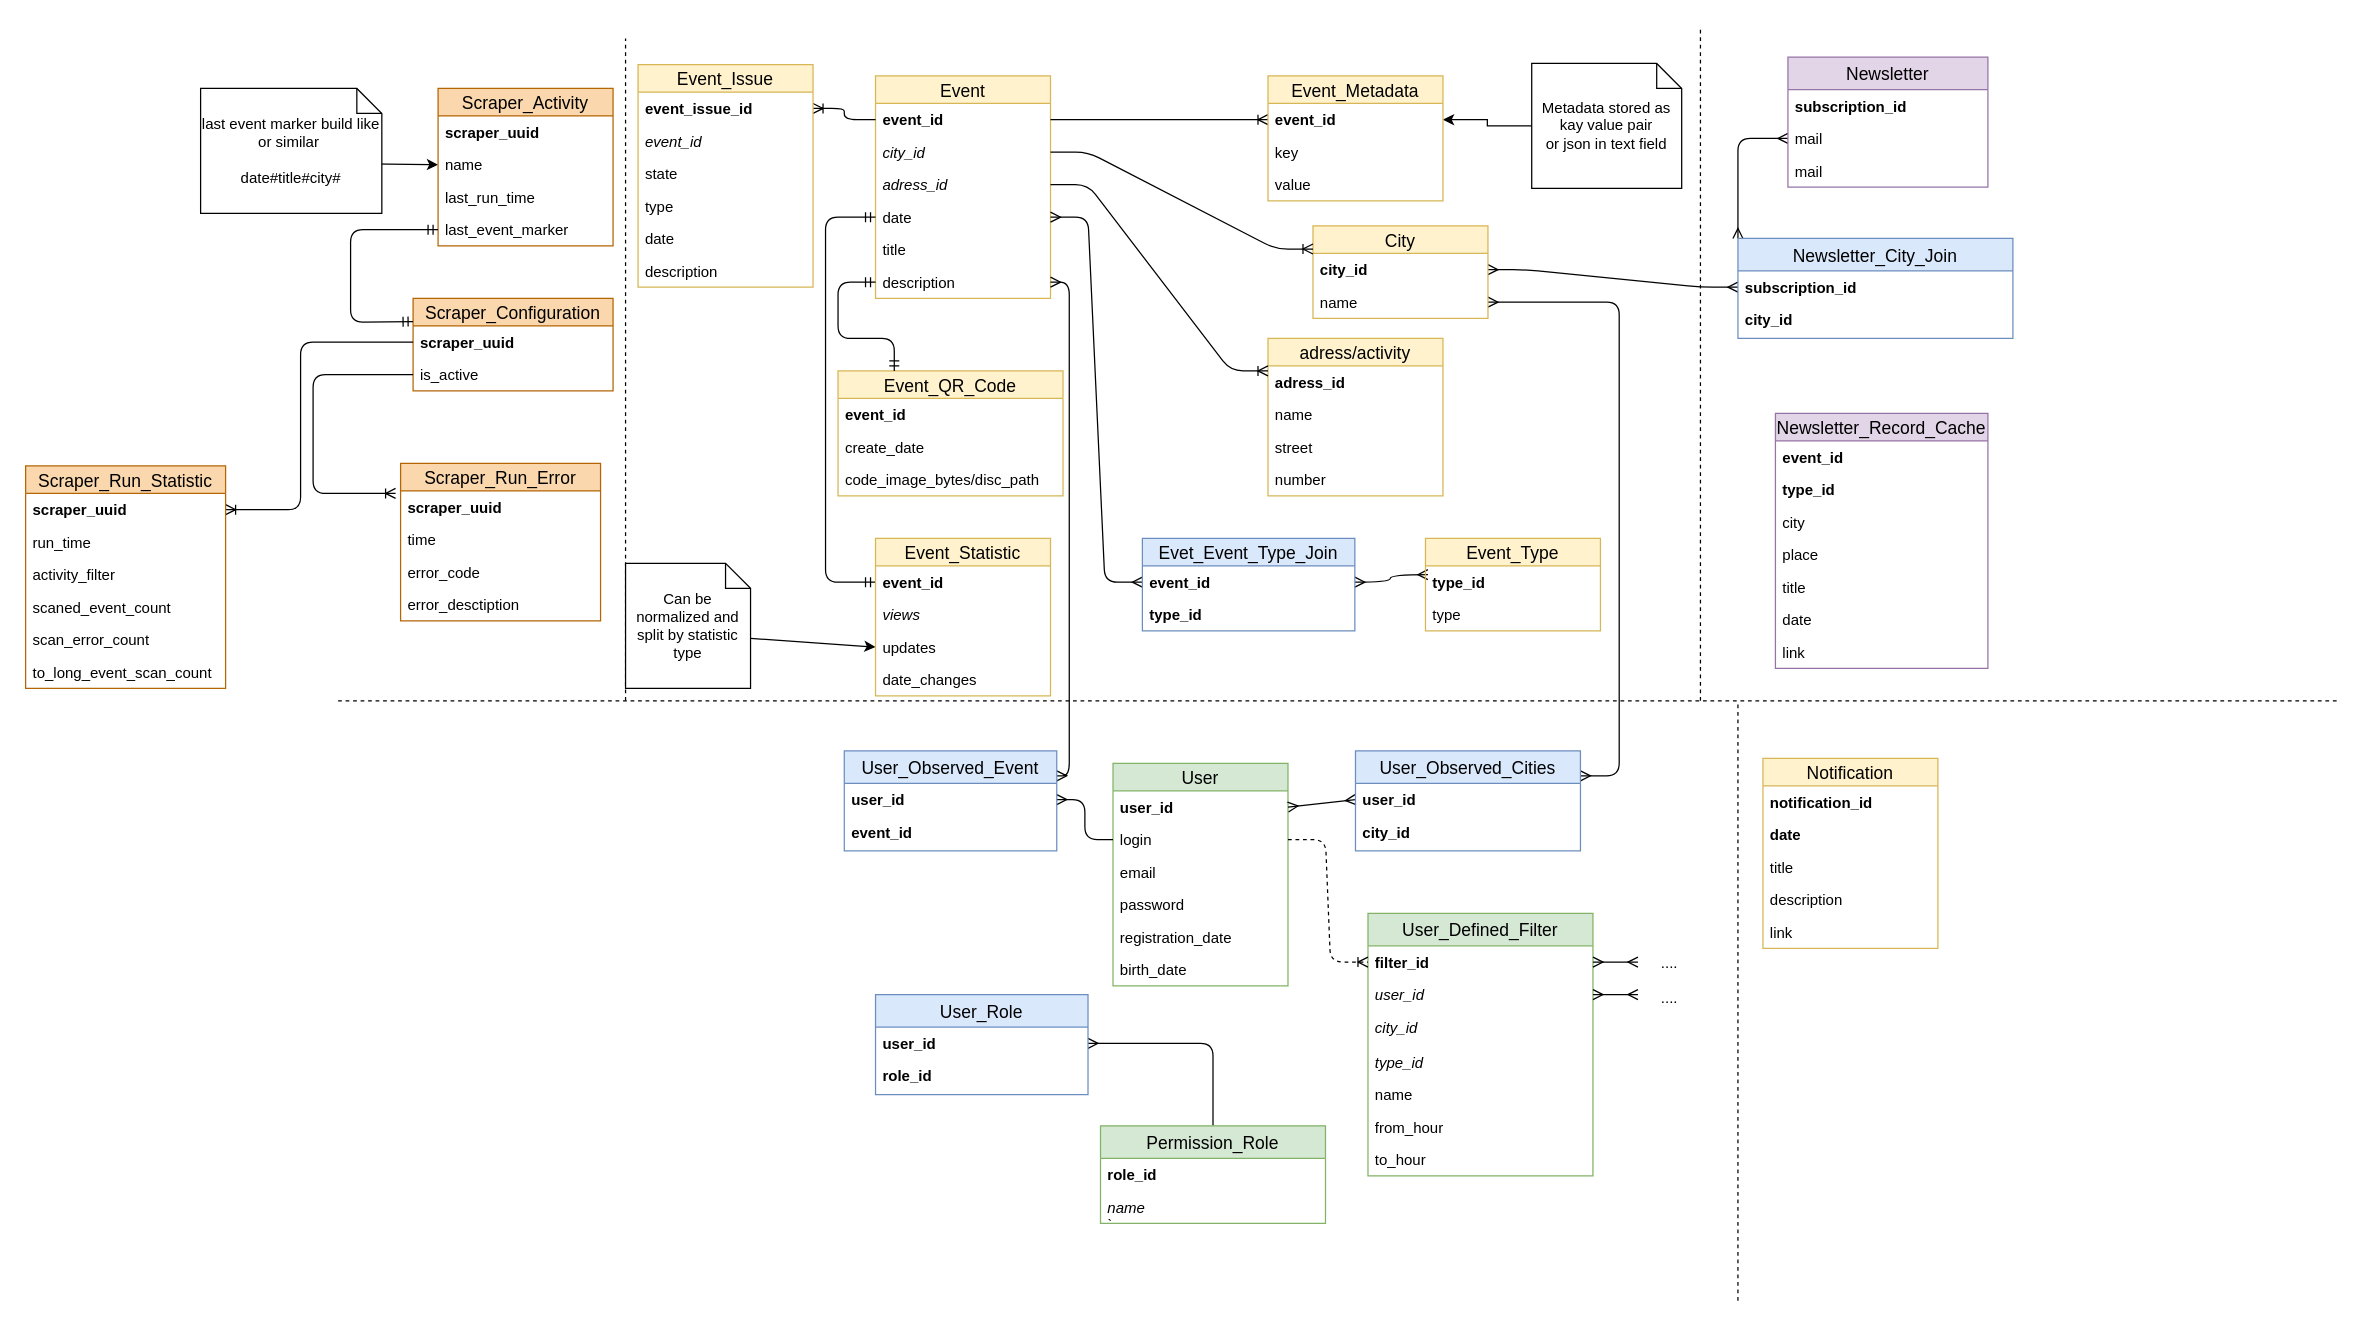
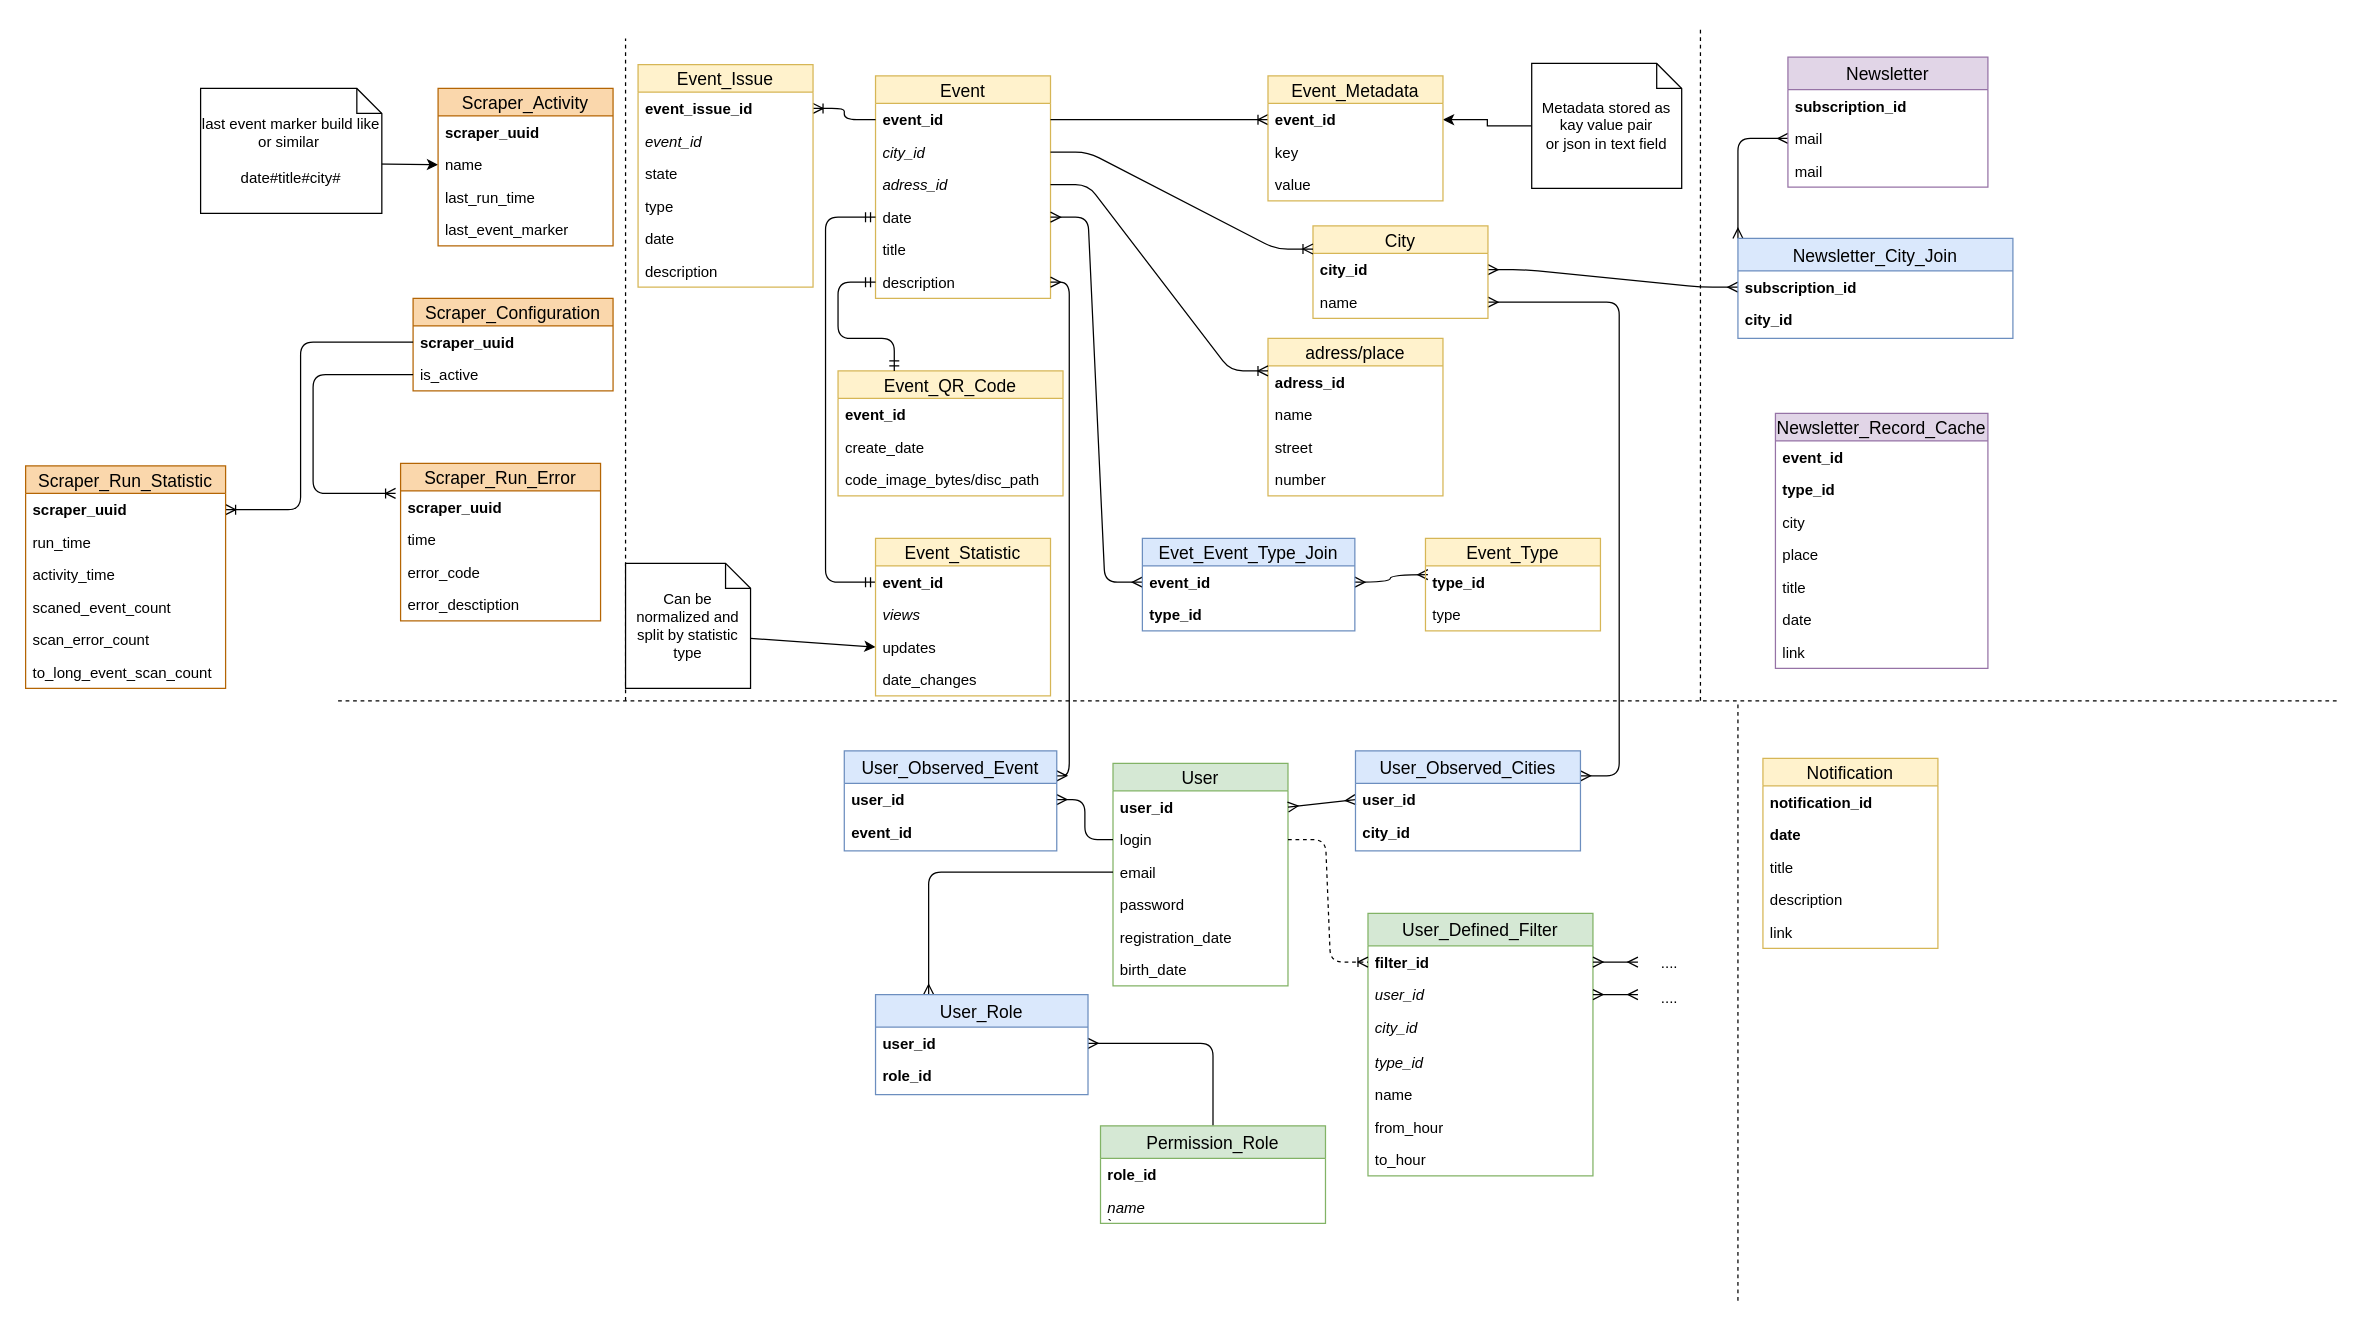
edge "last_event_marker" -- "Scraper_Configuration": removed
node "adress/activity": label "adress/activity" -> "adress/place"
node "activity_filter": label "activity_filter" -> "activity_time"
edge "email" -> "User_Role": added
